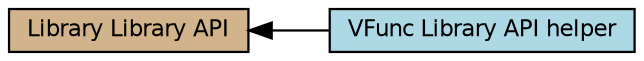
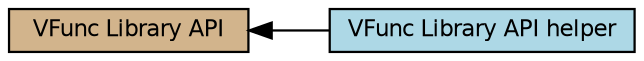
node "Library Library API": label "Library Library API" -> "VFunc Library API"
